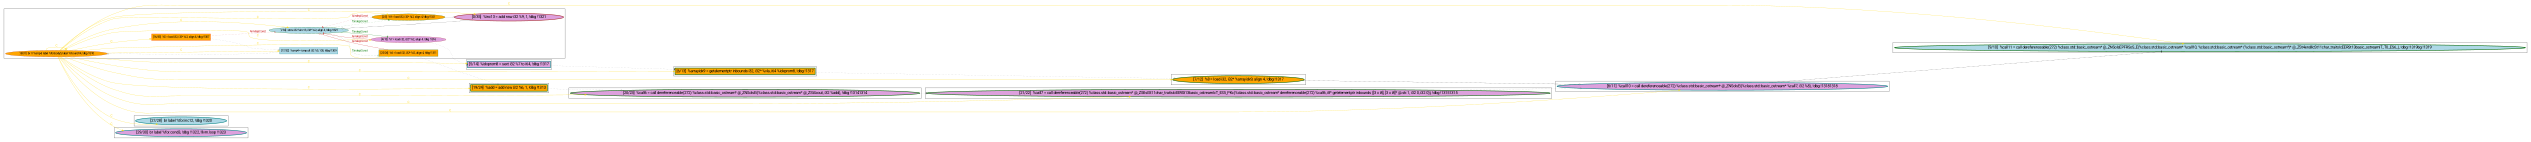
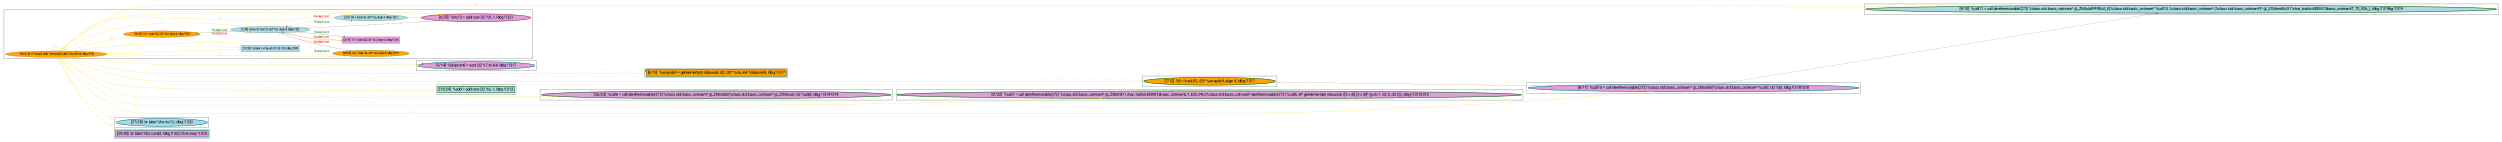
node "[2/3]  %9 = load i32, i32* %i2, align 4, !dbg !1321": fillcolor orange -> lightblue
edge "[1/34]  store i32 %inc13, i32* %i2, align 4, !dbg !1321" -> "[16/33]  %5 = load i32, i32* %i2, align 4, !dbg !1307": added, label "T|indep|Const"
node "[16/33]  %5 = load i32, i32* %i2, align 4, !dbg !1307": shape box -> ellipse
node "[4/15]  %7 = load i32, i32* %i2, align 4, !dbg !1316": shape ellipse -> box
node "[25/26]  %6 = load i32, i32* %i2, align 4, !dbg !1311": shape box -> ellipse
node "[5/14]  %idxprom8 = sext i32 %7 to i64, !dbg !1317": shape box -> ellipse
node "[19/24]  %add = add nsw i32 %6, 1, !dbg !1313": fillcolor orange -> lightblue
node "[29/30]  br label %for.cond3, !dbg !1322, !llvm.loop !1323": shape ellipse -> box
